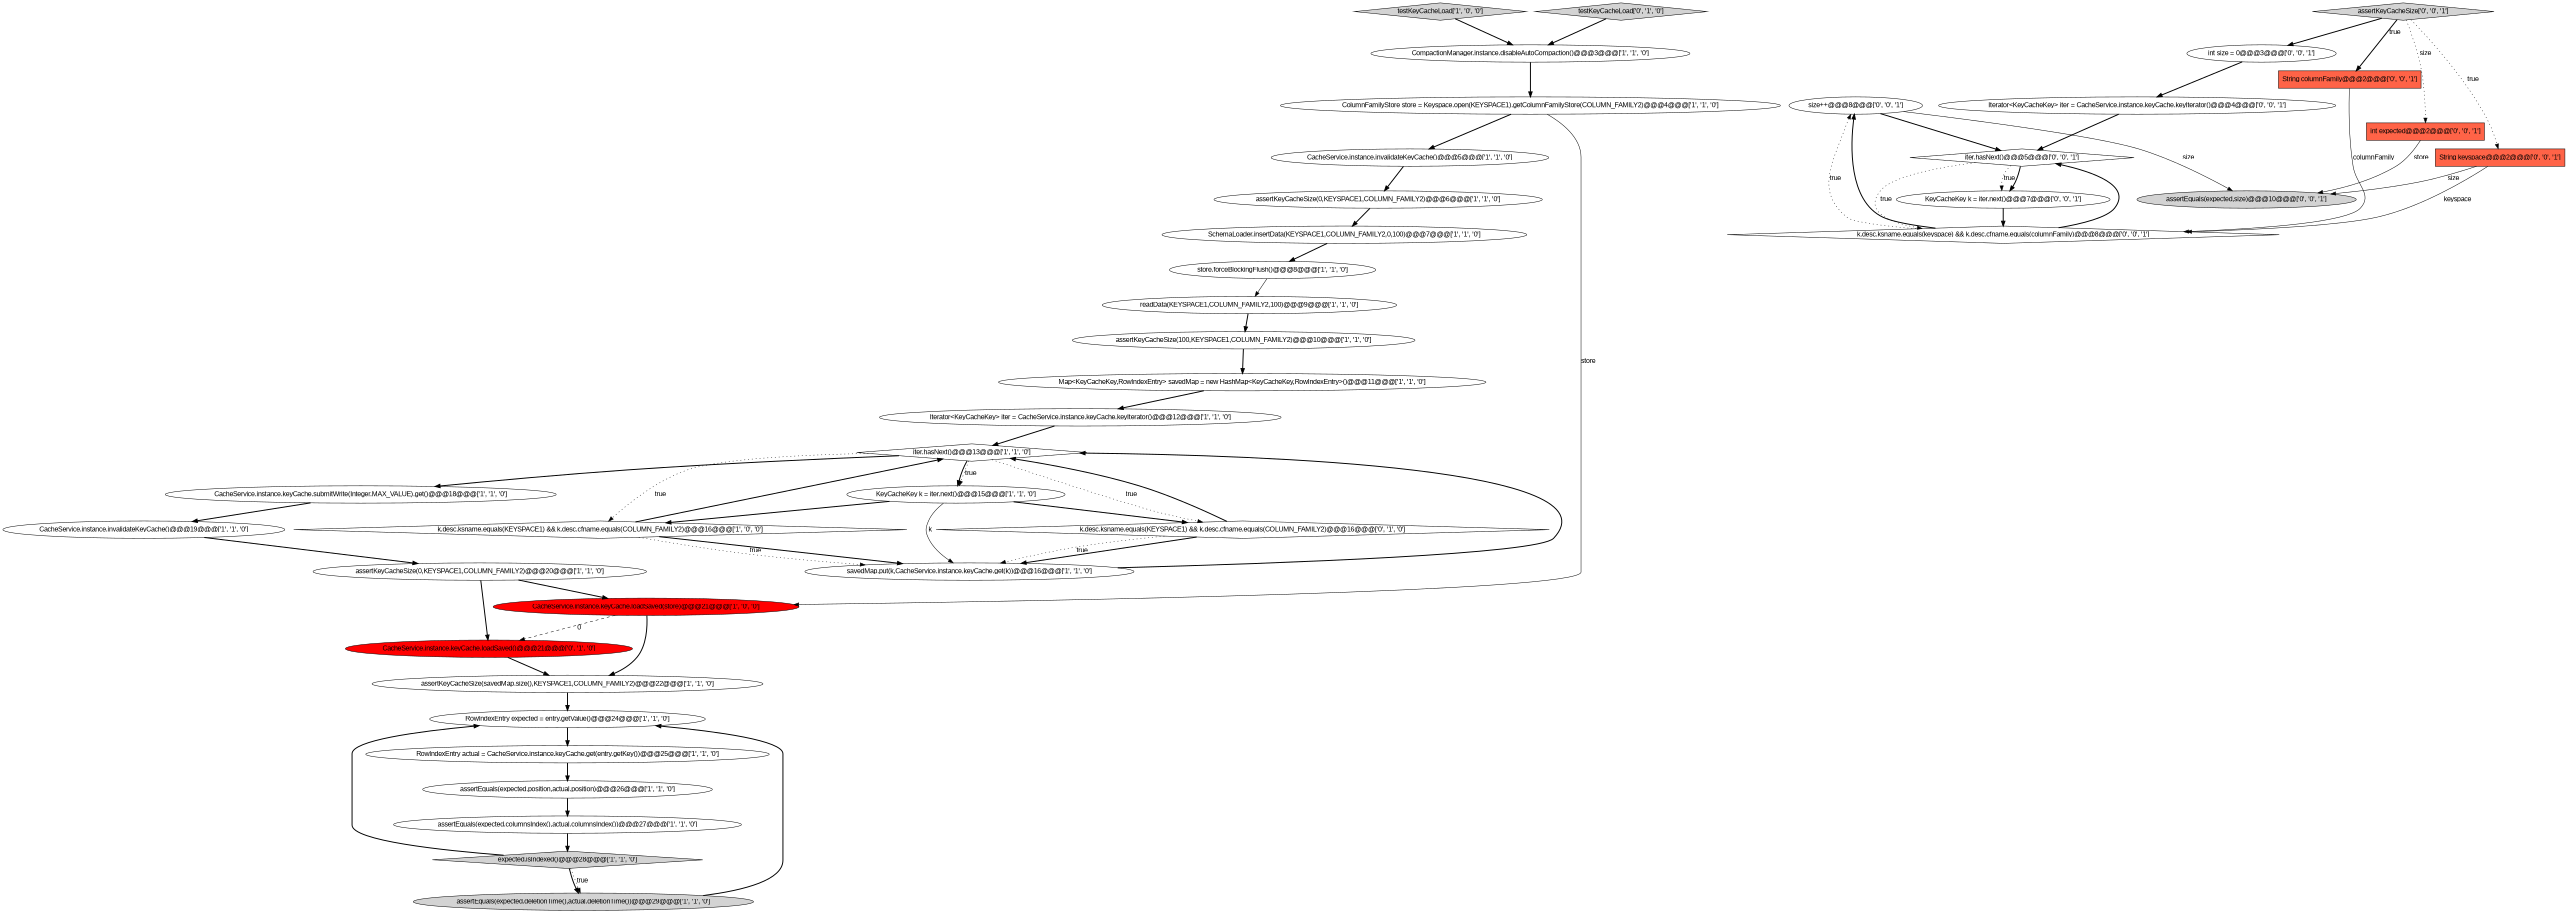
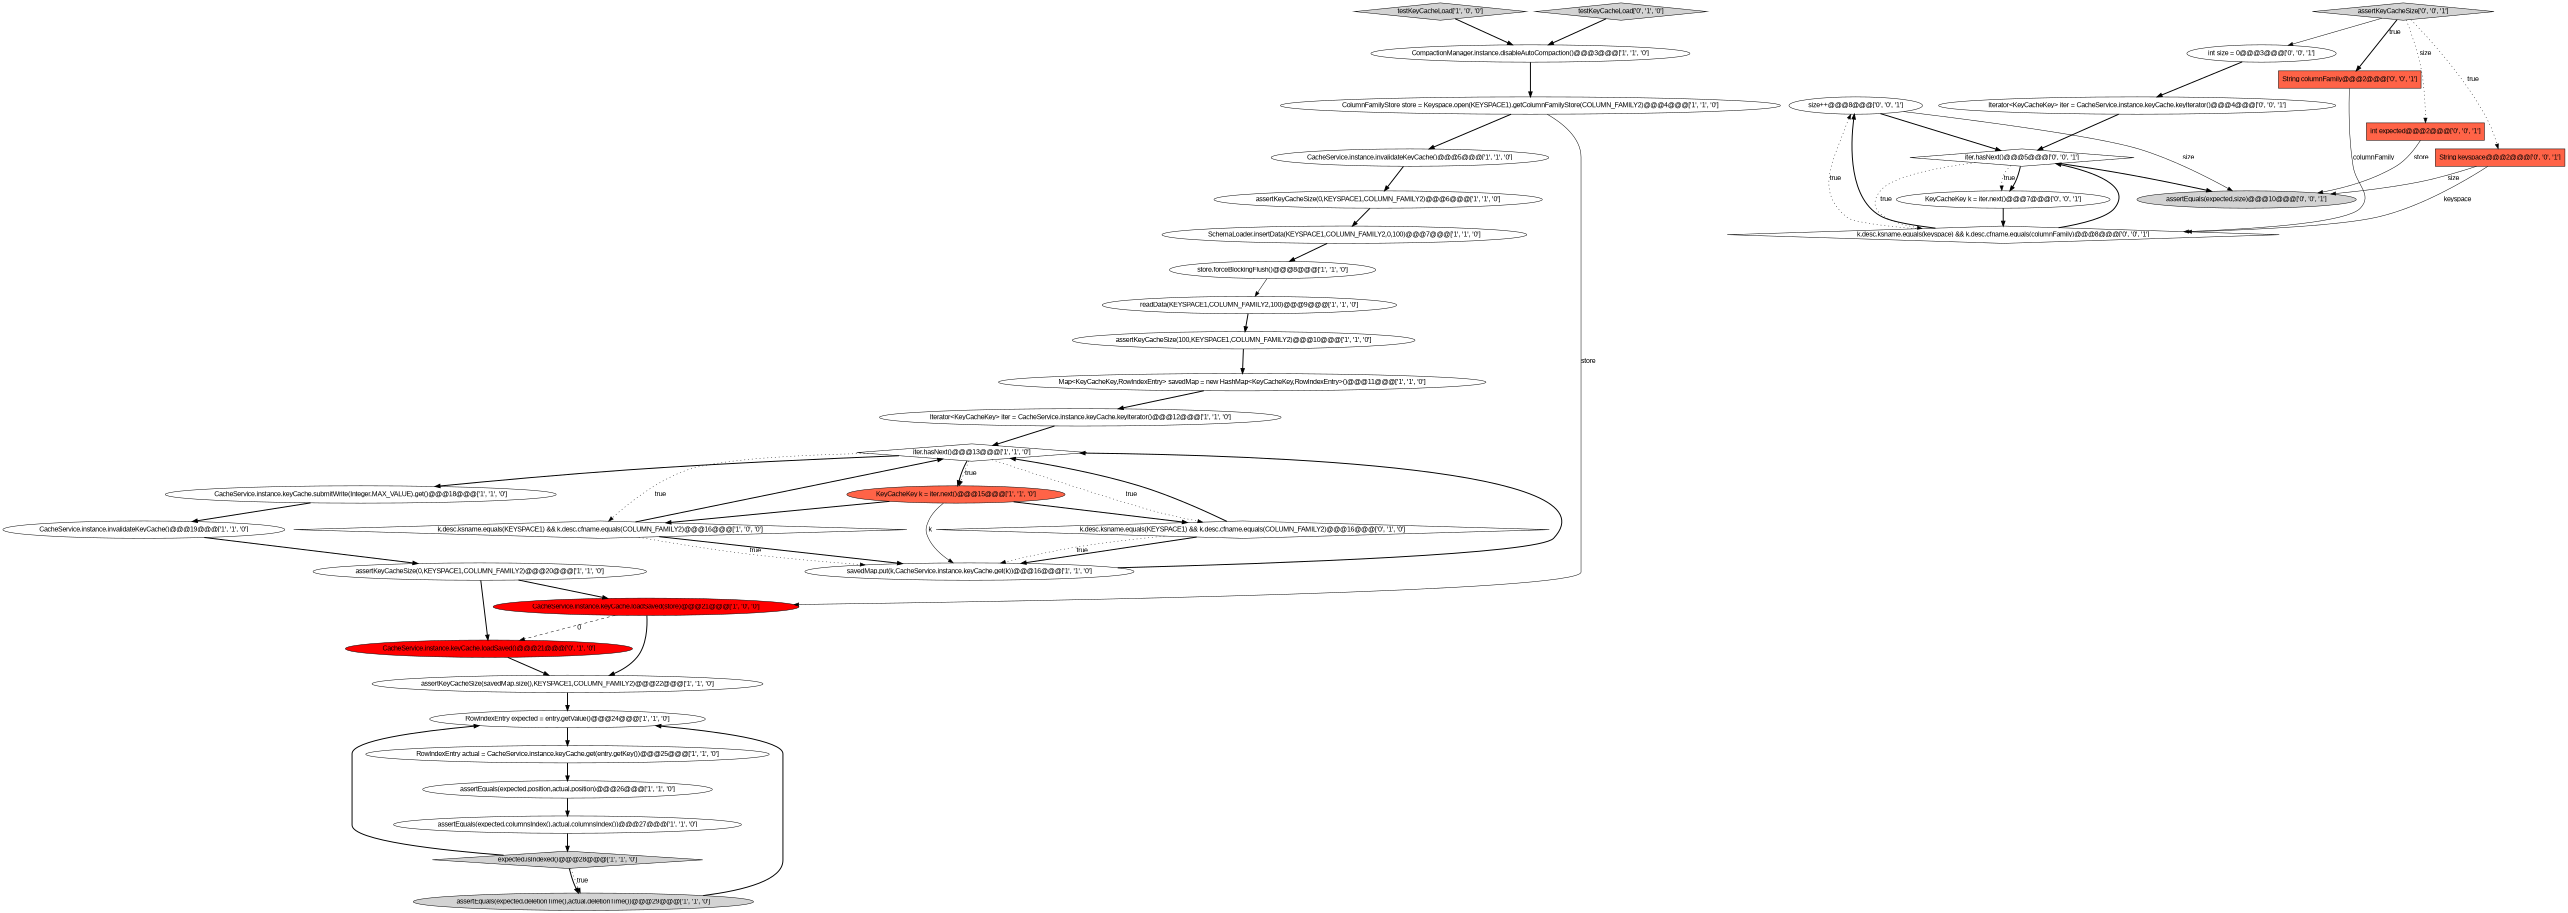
edge "assertKeyCacheSize['0', '0', '1']" -> "int size = 0@@@3@@@['0', '0', '1']": style bold -> solid
edge "iter.hasNext()@@@5@@@['0', '0', '1']" -> "assertEquals(expected,size)@@@10@@@['0', '0', '1']": added
node "KeyCacheKey k = iter.next()@@@15@@@['1', '1', '0']": fillcolor white -> tomato
